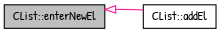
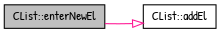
edge "CList::addEl" -> "CList::enterNewEl": reversed
